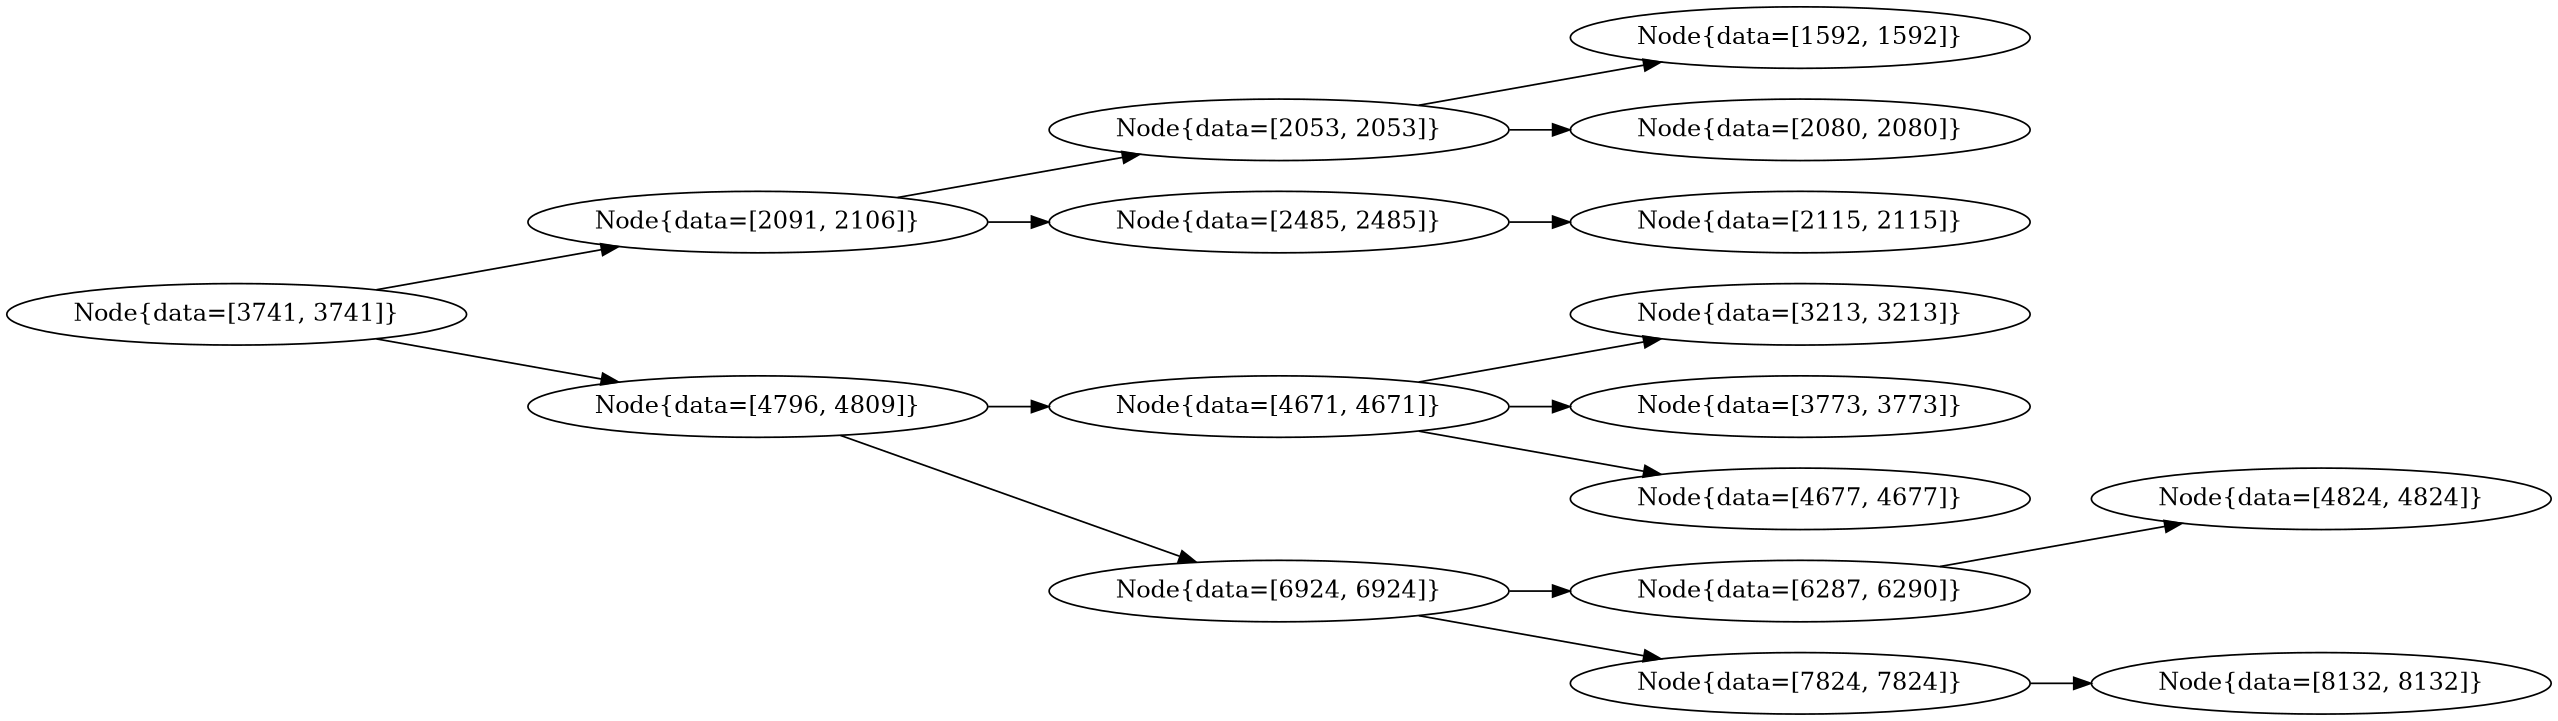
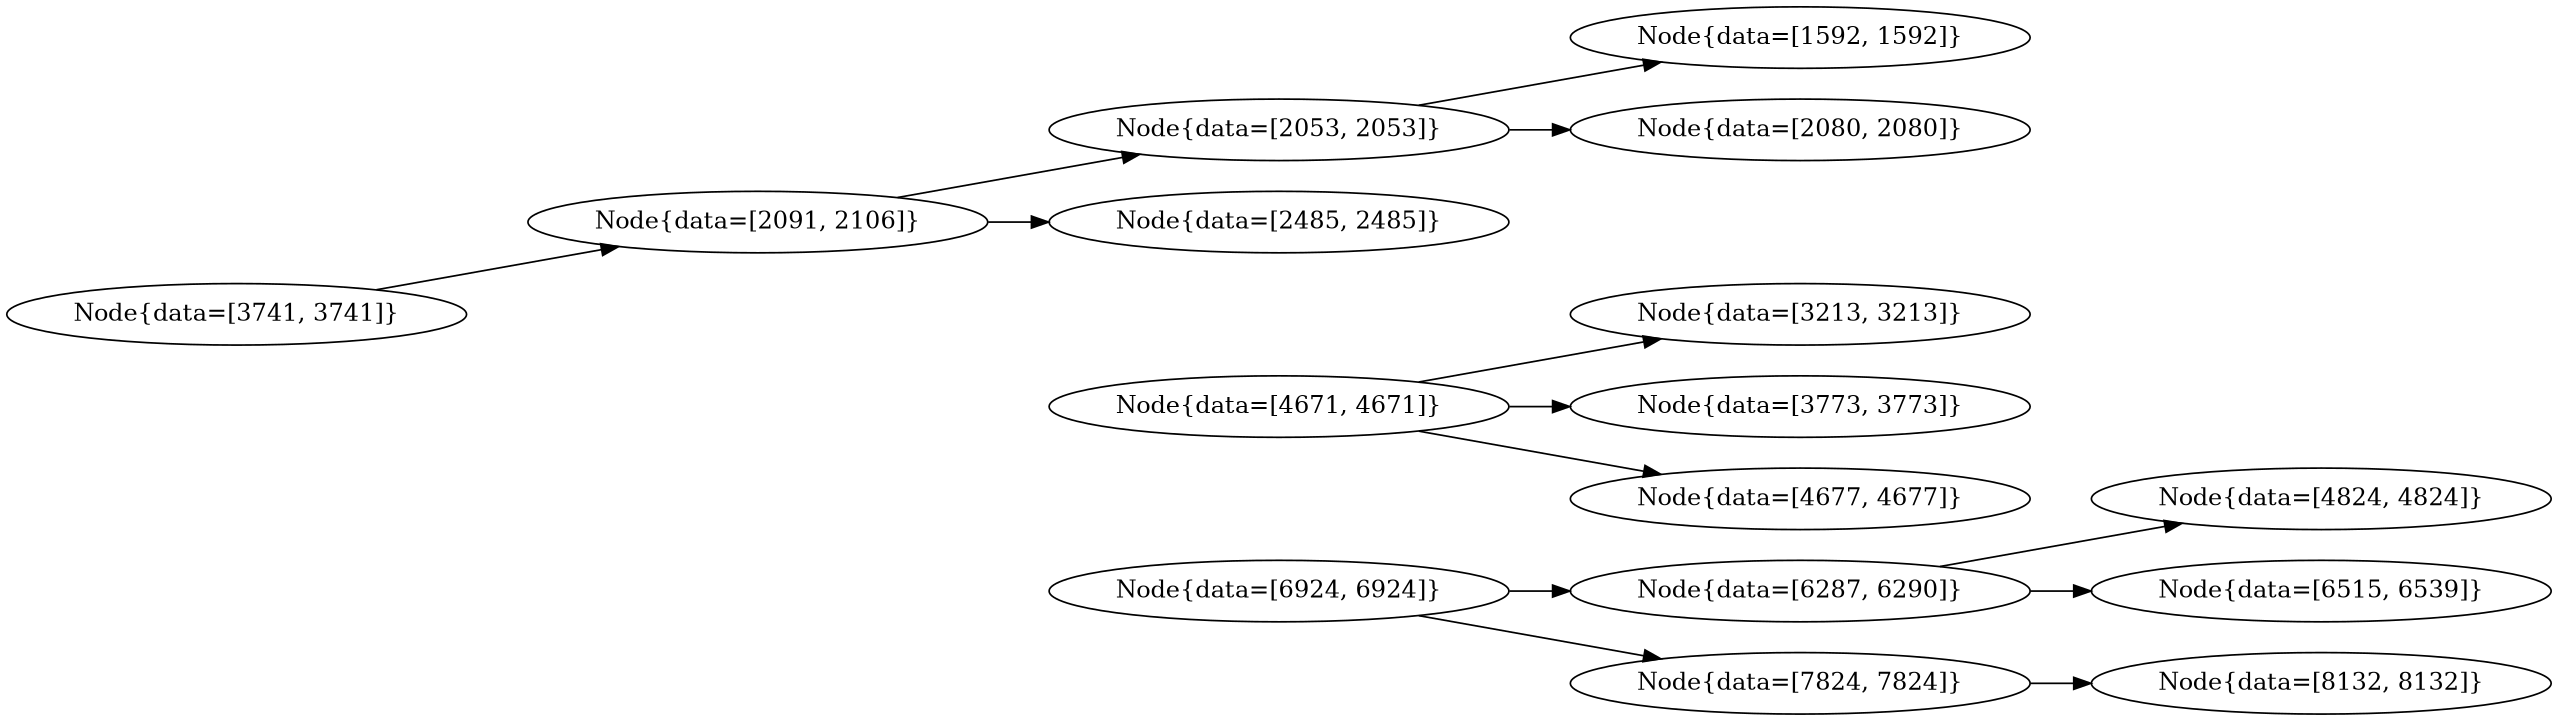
node "Node{data=[2115, 2115]}": removed
node "Node{data=[4796, 4809]}": removed
node "Node{data=[6515, 6539]}": added
